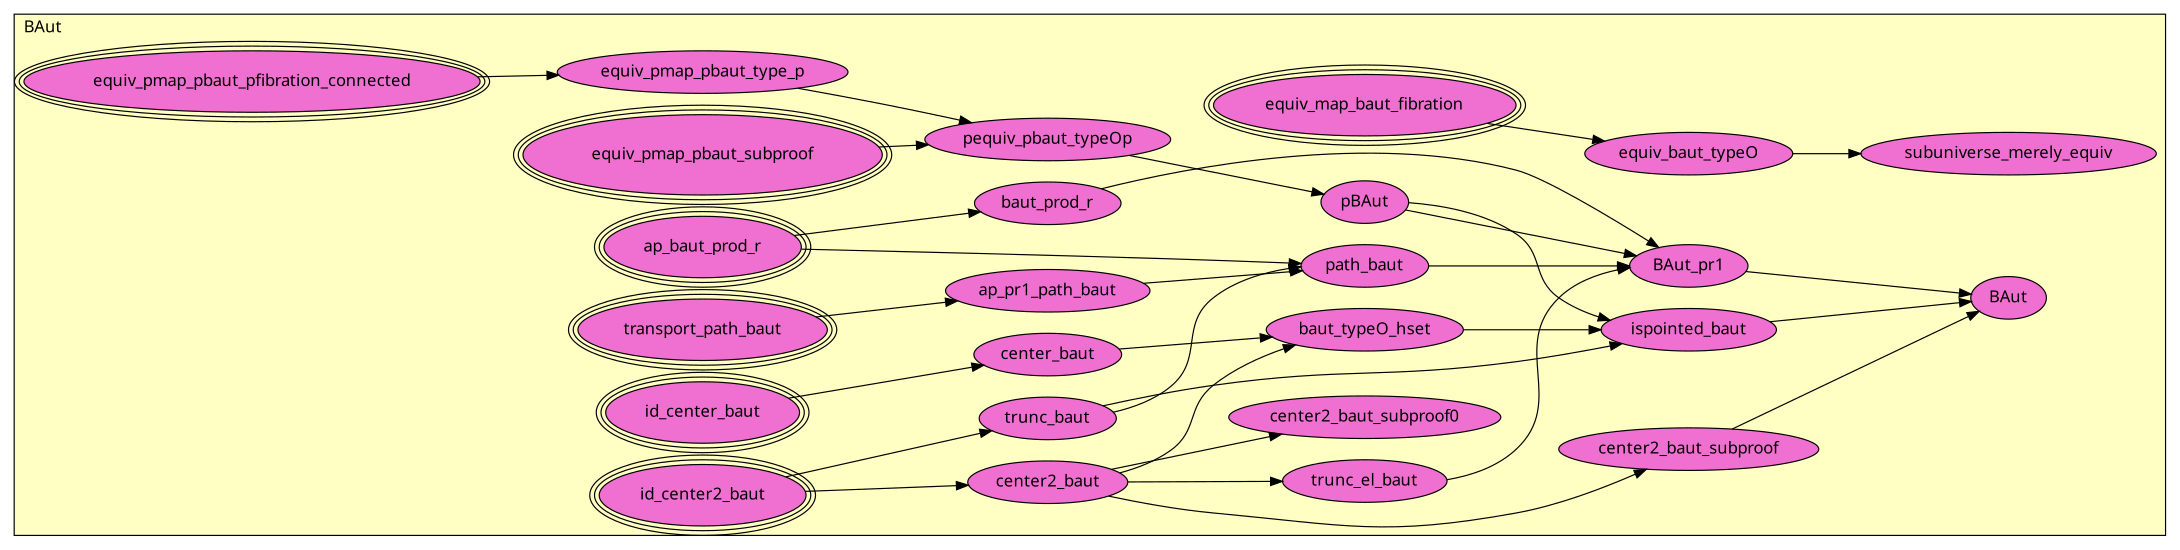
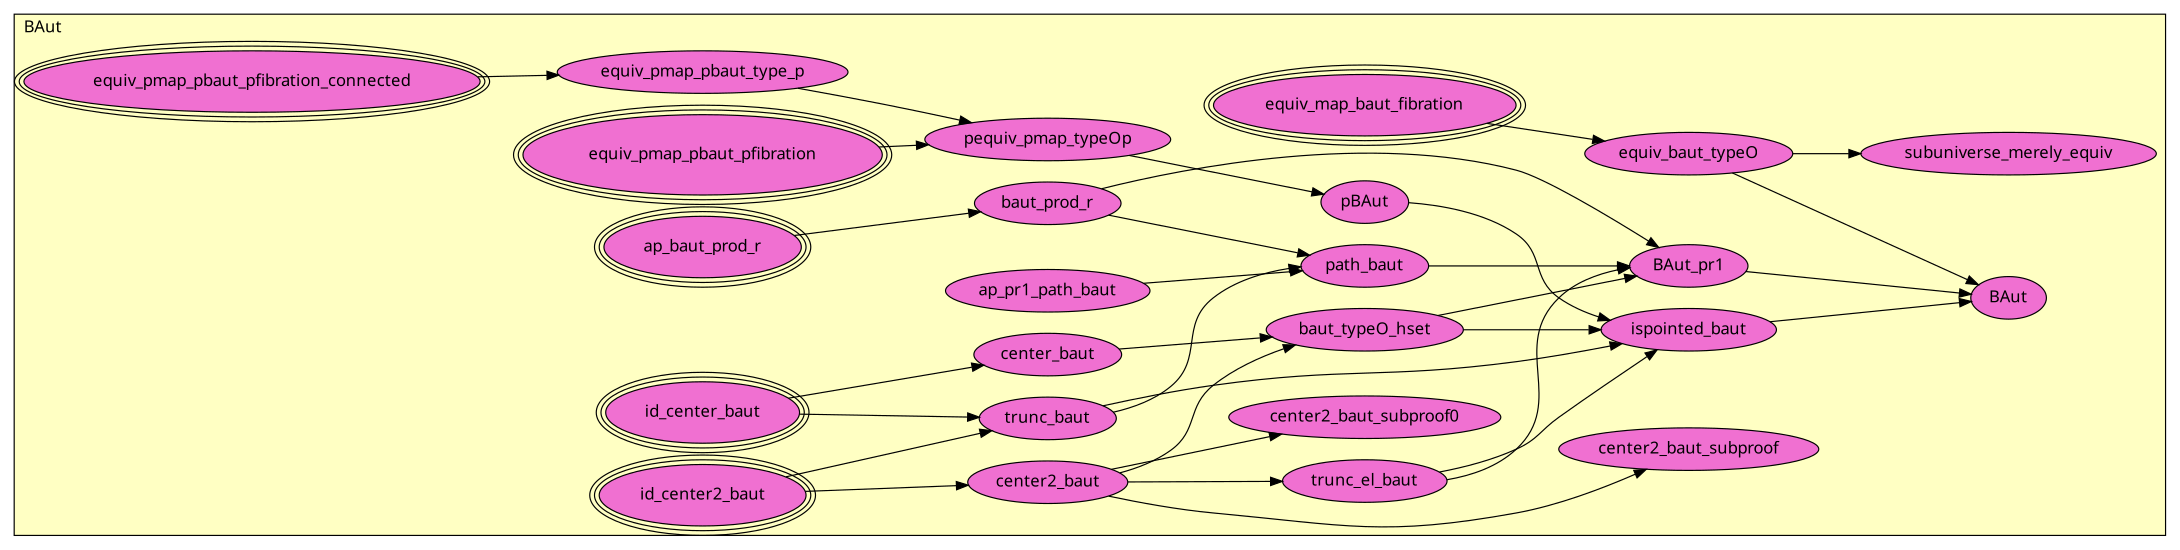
node "pequiv_pbaut_typeOp": label "pequiv_pbaut_typeOp" -> "pequiv_pmap_typeOp"
node "equiv_pmap_pbaut_subproof": label "equiv_pmap_pbaut_subproof" -> "equiv_pmap_pbaut_pfibration"
edge "pBAut" -> "BAut_pr1": now "baut_typeO_hset" -> "BAut_pr1"
edge "ap_baut_prod_r" -> "path_baut": now "baut_prod_r" -> "path_baut"
node "transport_path_baut": removed
edge "center2_baut_subproof" -> "BAut": now "equiv_baut_typeO" -> "BAut"
edge "id_center_baut" -> "trunc_baut": added
edge "trunc_el_baut" -> "ispointed_baut": added
